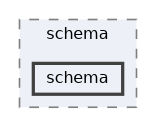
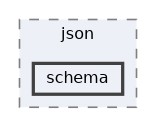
cluster "schema": label "schema" -> "json"
